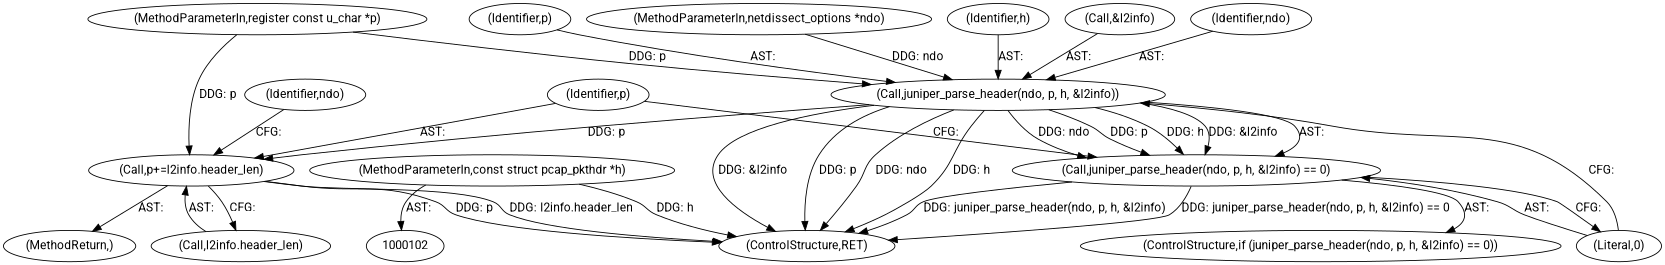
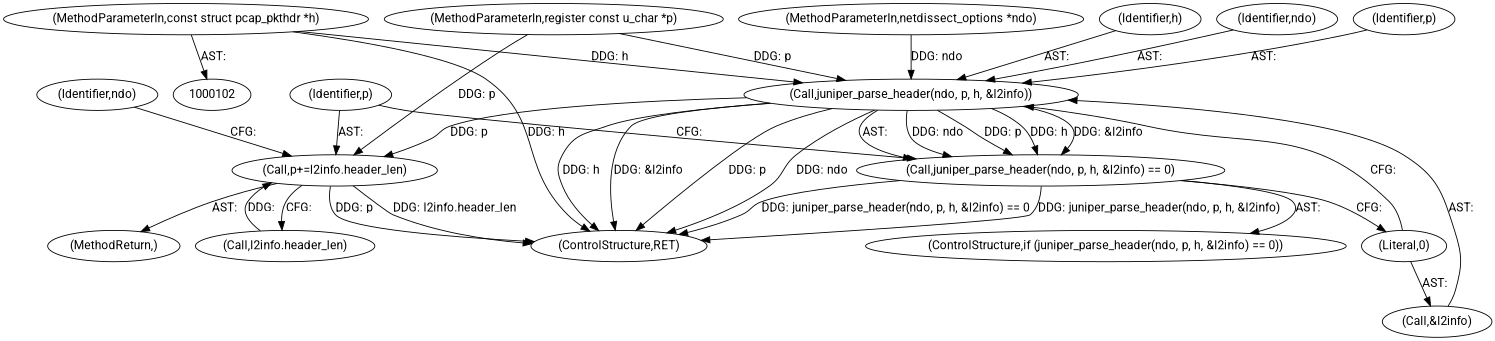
edge "(MethodParameterIn,const struct pcap_pkthdr *h)" -> "(Call,juniper_parse_header(ndo, p, h, &l2info))": added, label "DDG: h"
edge "(Literal,0)" -> "(Call,juniper_parse_header(ndo, p, h, &l2info) == 0)": now "(Literal,0)" -> "(Call,&l2info)"
edge "(Call,l2info.header_len)" -> "(Call,p+=l2info.header_len)": label "AST: " -> "DDG: "
